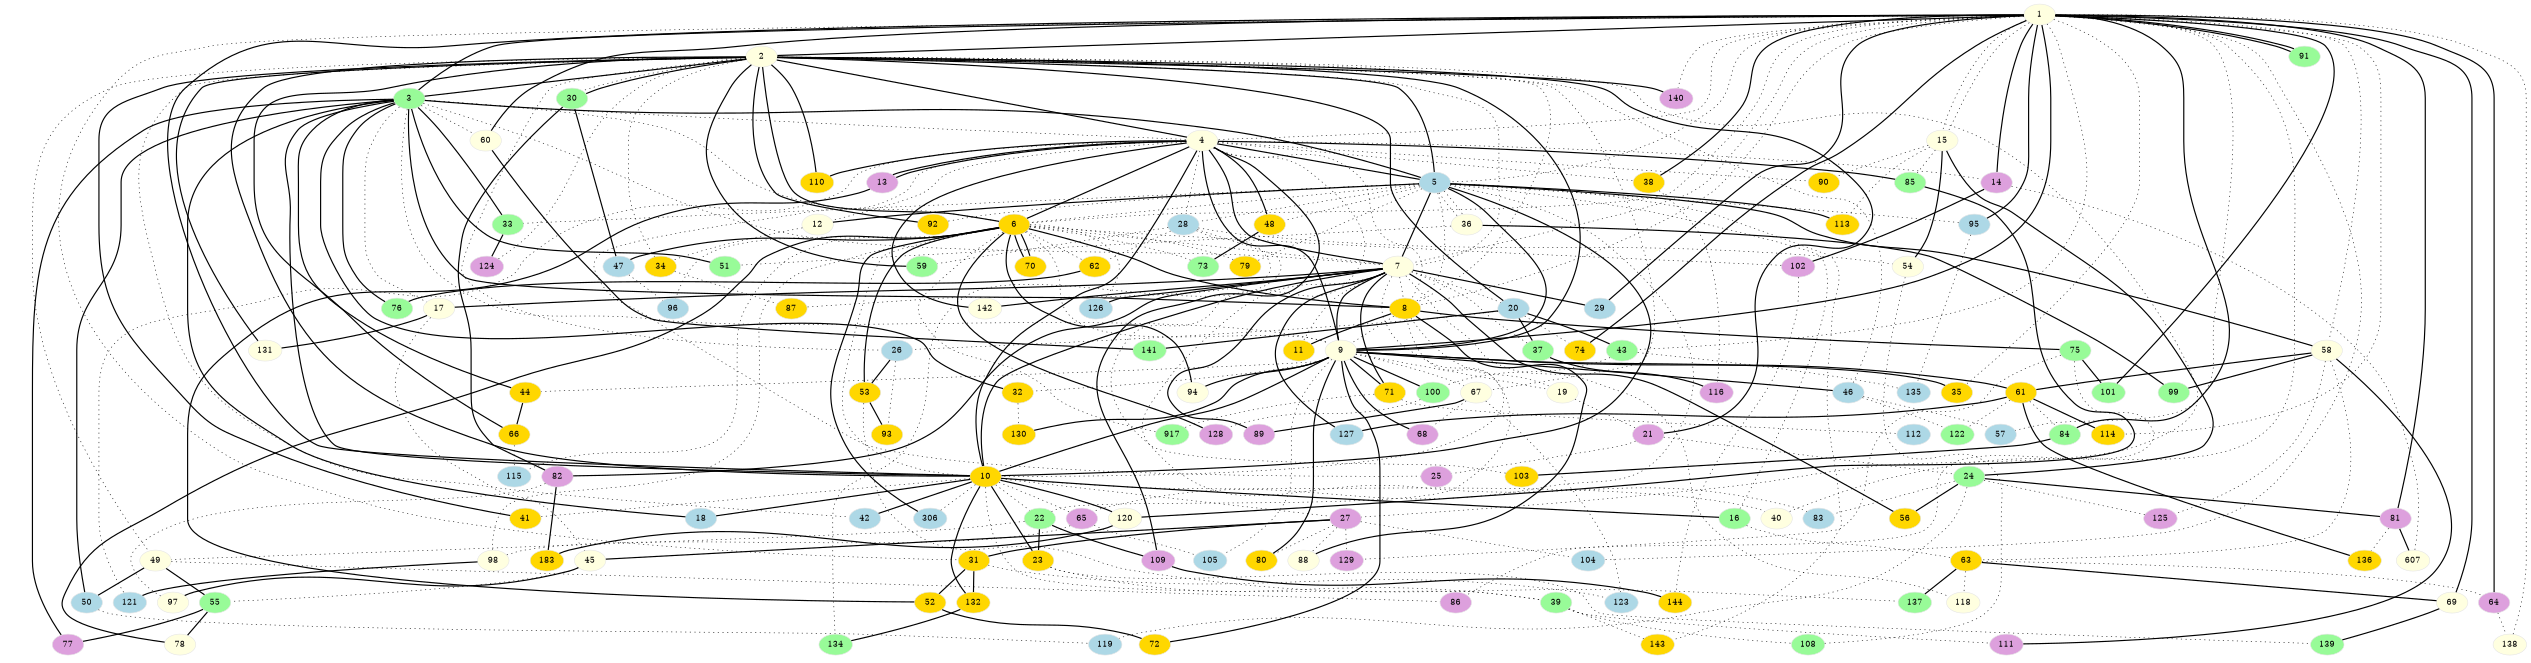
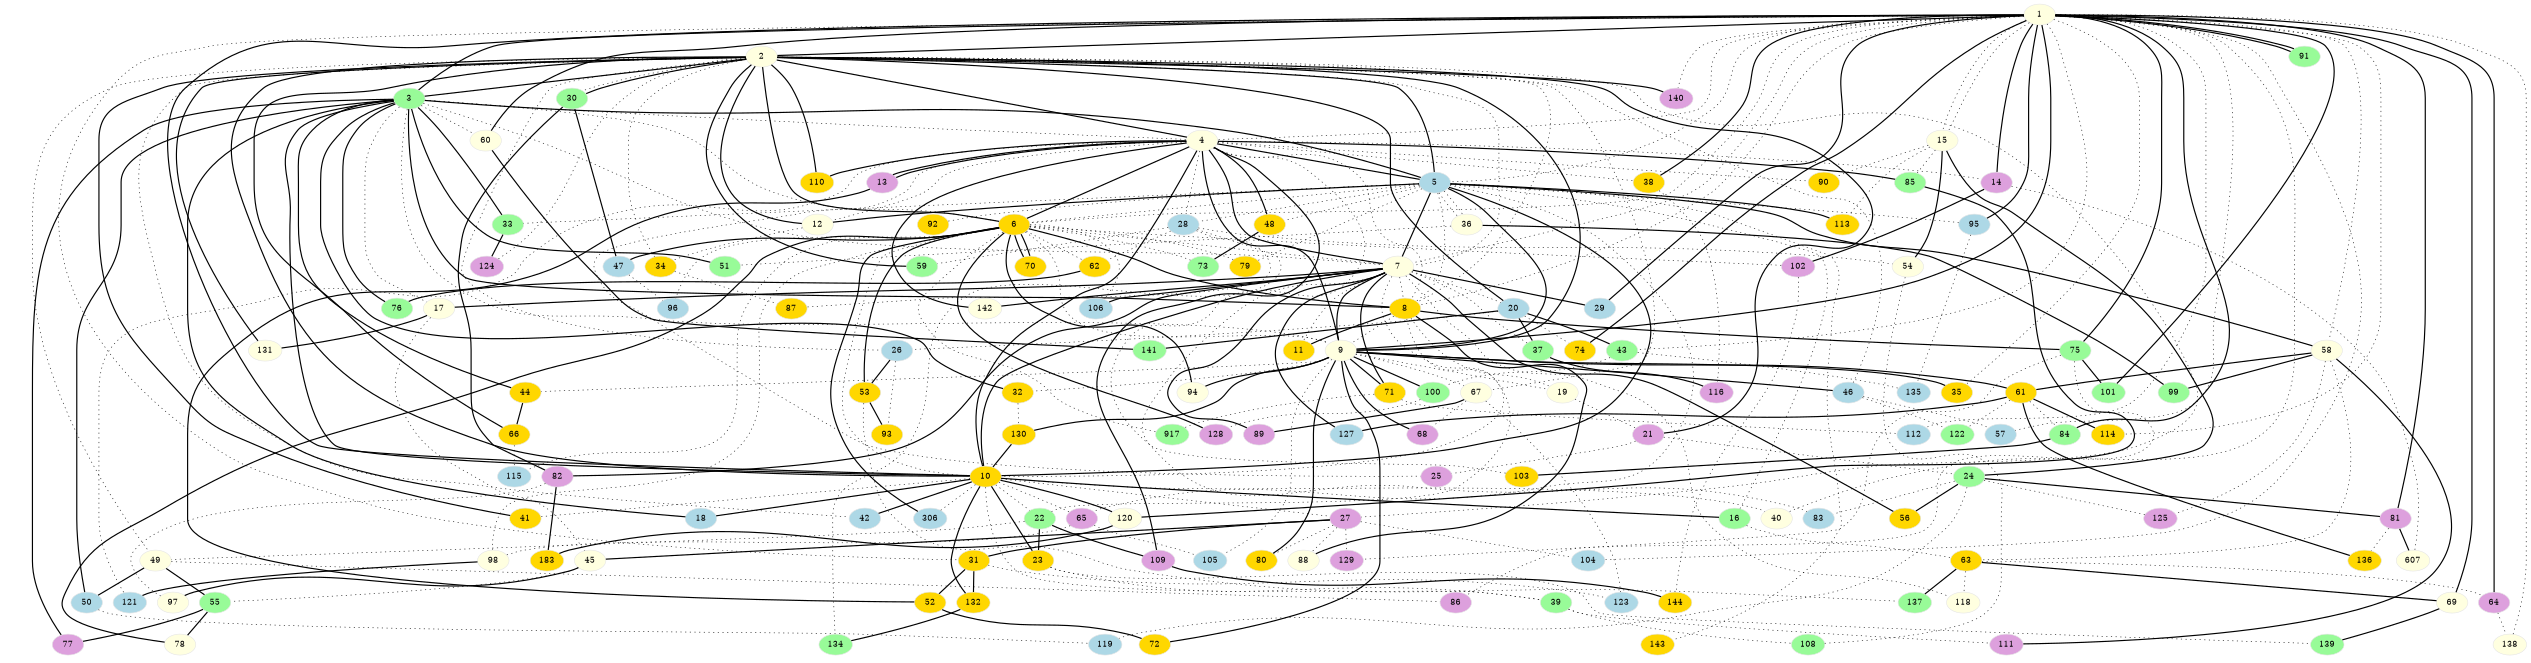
edge "1" -- "75": added
edge "2" -- "92": now "2" -- "12"
edge "1" -- "112": added
node "126": label "126" -> "106"
edge "9" -- "10": now "130" -- "10"
edge "39" -- "143": removed
